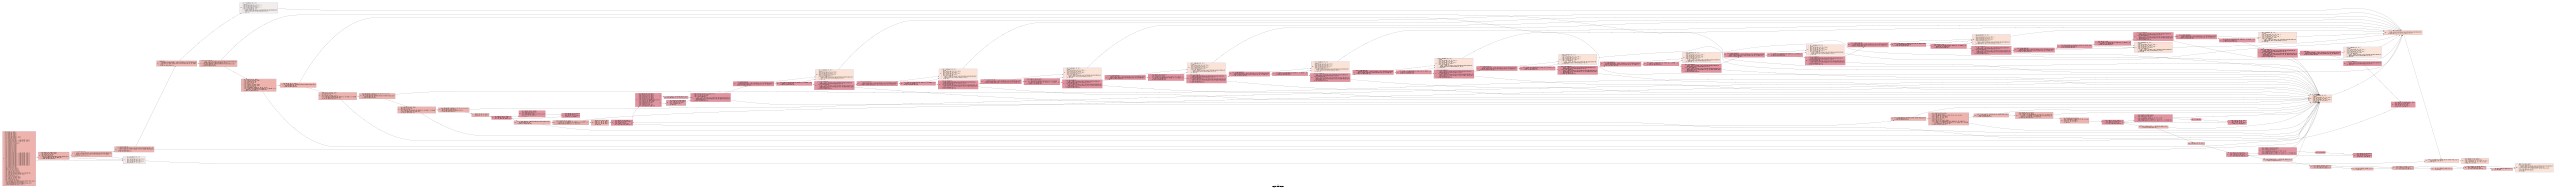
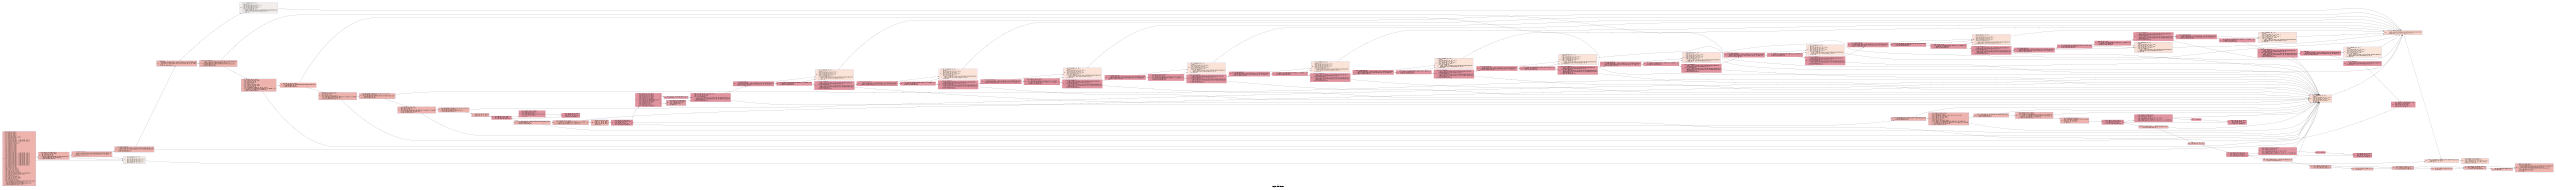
node "382:": fillcolor #f6bfa670 -> #d6524470
